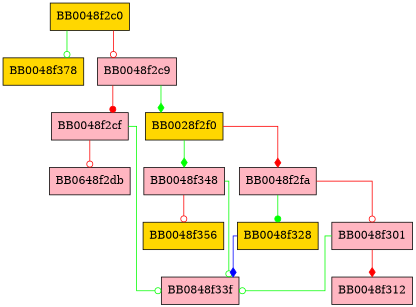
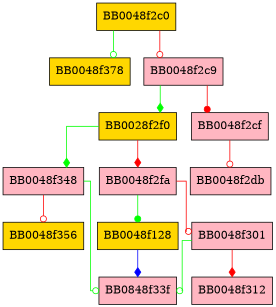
node "BB0648f2db": label "BB0648f2db" -> "BB0048f2db"
edge "BB0048f2cf" -> "BB0848f33f": removed
node "BB0048f328": label "BB0048f328" -> "BB0048f128"
